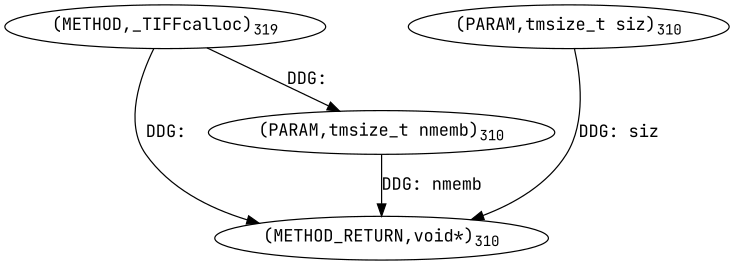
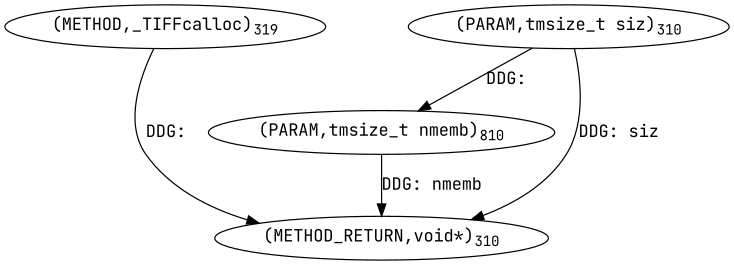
edge "(METHOD,_TIFFcalloc)" -> "(PARAM,tmsize_t nmemb)": now "(PARAM,tmsize_t siz)" -> "(PARAM,tmsize_t nmemb)"
node "(PARAM,tmsize_t nmemb)": text "310" -> "810"
